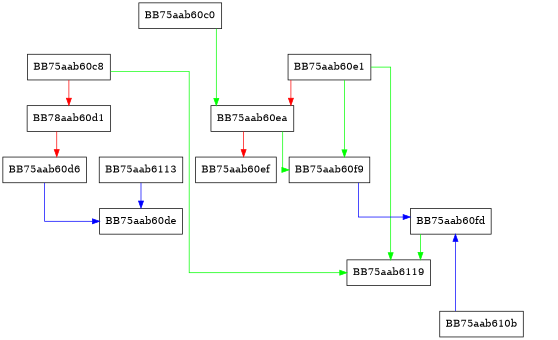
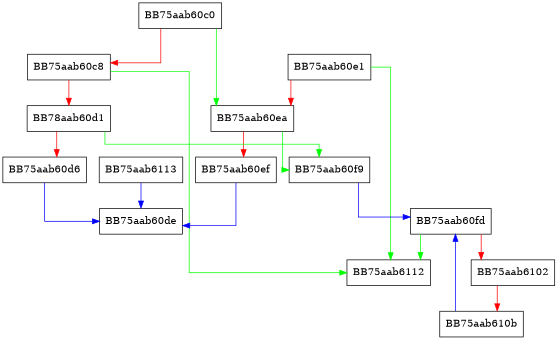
edge "BB75aab60c0" -> "BB75aab60c8": added
edge "BB75aab60e1" -> "BB75aab60f9": now "BB78aab60d1" -> "BB75aab60f9"
edge "BB75aab60ef" -> "BB75aab60de": added
node "BB75aab6119": label "BB75aab6119" -> "BB75aab6112"
node "BB75aab6102": added
